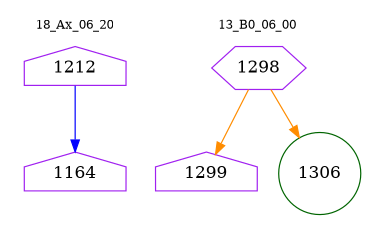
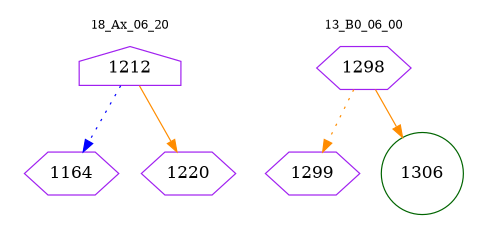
edge "1212" -> "1164": style solid -> dotted
edge "1298" -> "1299": style solid -> dotted
node "1164": shape house -> hexagon
node "1220": added
node "1299": shape house -> hexagon
